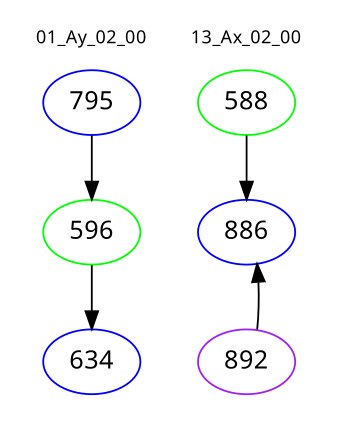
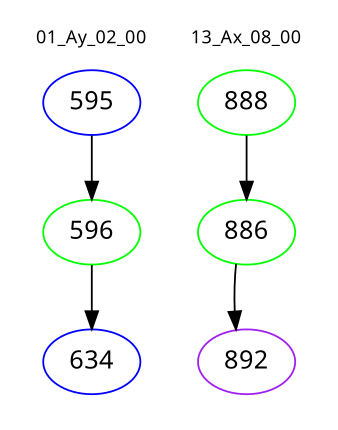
cluster "13_Ax_02_00": label "13_Ax_02_00" -> "13_Ax_08_00"
node "795": label "795" -> "595"
node "588": label "588" -> "888"
node "886": color blue -> green
edge "892" -> "886": reversed
